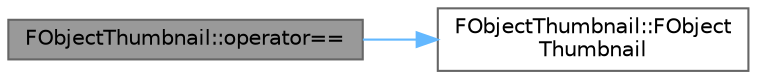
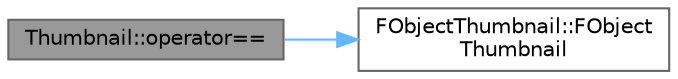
node "FObjectThumbnail::operator==": label "FObjectThumbnail::operator==" -> "Thumbnail::operator=="
